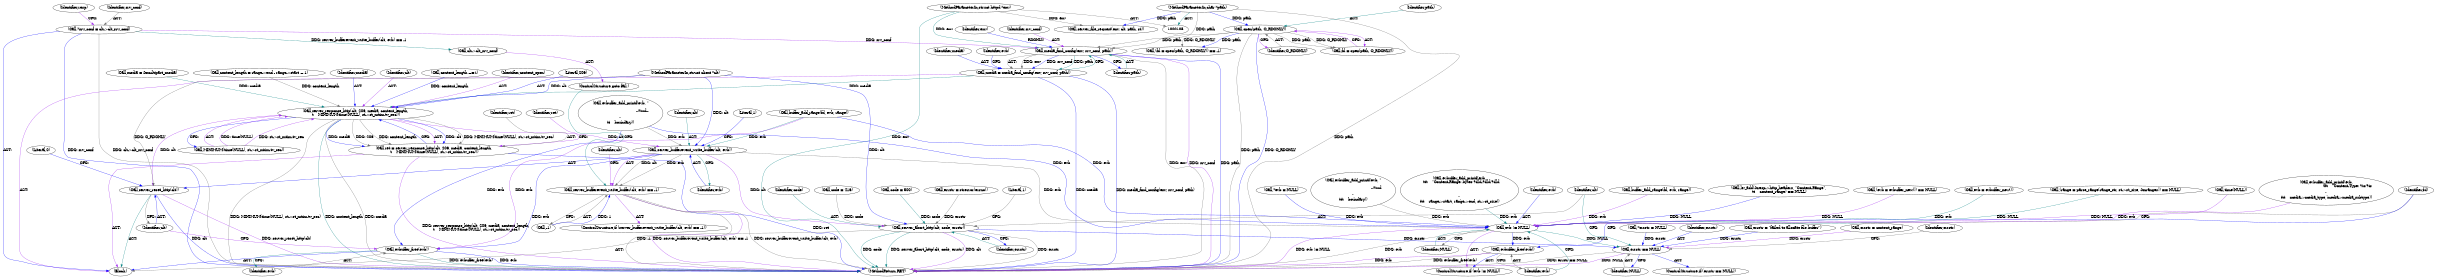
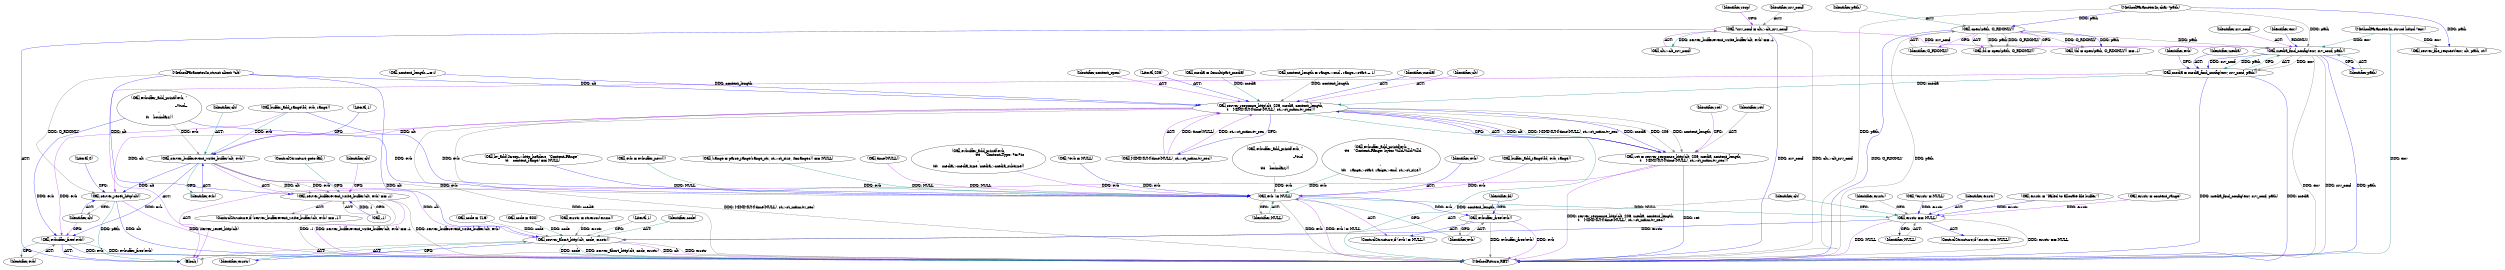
node "1000105": removed
edge "(Call,clt->clt_srv_conf)" -> "(ControlStructure,goto fail;)": now "(Call,clt->clt_srv_conf)" -> "(Call,*srv_conf = clt->clt_srv_conf)"
edge "(MethodParameterIn,struct client *clt)" -> "(Call,server_bufferevent_write_buffer(clt, evb))": now "(MethodParameterIn,struct client *clt)" -> "(Call,server_bufferevent_write_buffer(clt, evb) == -1)"
edge "(Call,server_bufferevent_write_buffer(clt, evb))" -> "(Call,server_reset_http(clt))": label "AST: " -> "DDG: clt"
node "(Call,(evb = evbuffer_new()) == NULL)": removed
edge "(Identifier,fd)" -> "(Call,evb != NULL)": removed, label "CFG:"
edge "(Call,server_abort_http(clt, code, errstr))" -> "(Call,errstr == NULL)": reversed
edge "(Call,server_reset_http(clt))" -> "(Block,)": label "AST: " -> "DDG: path"
